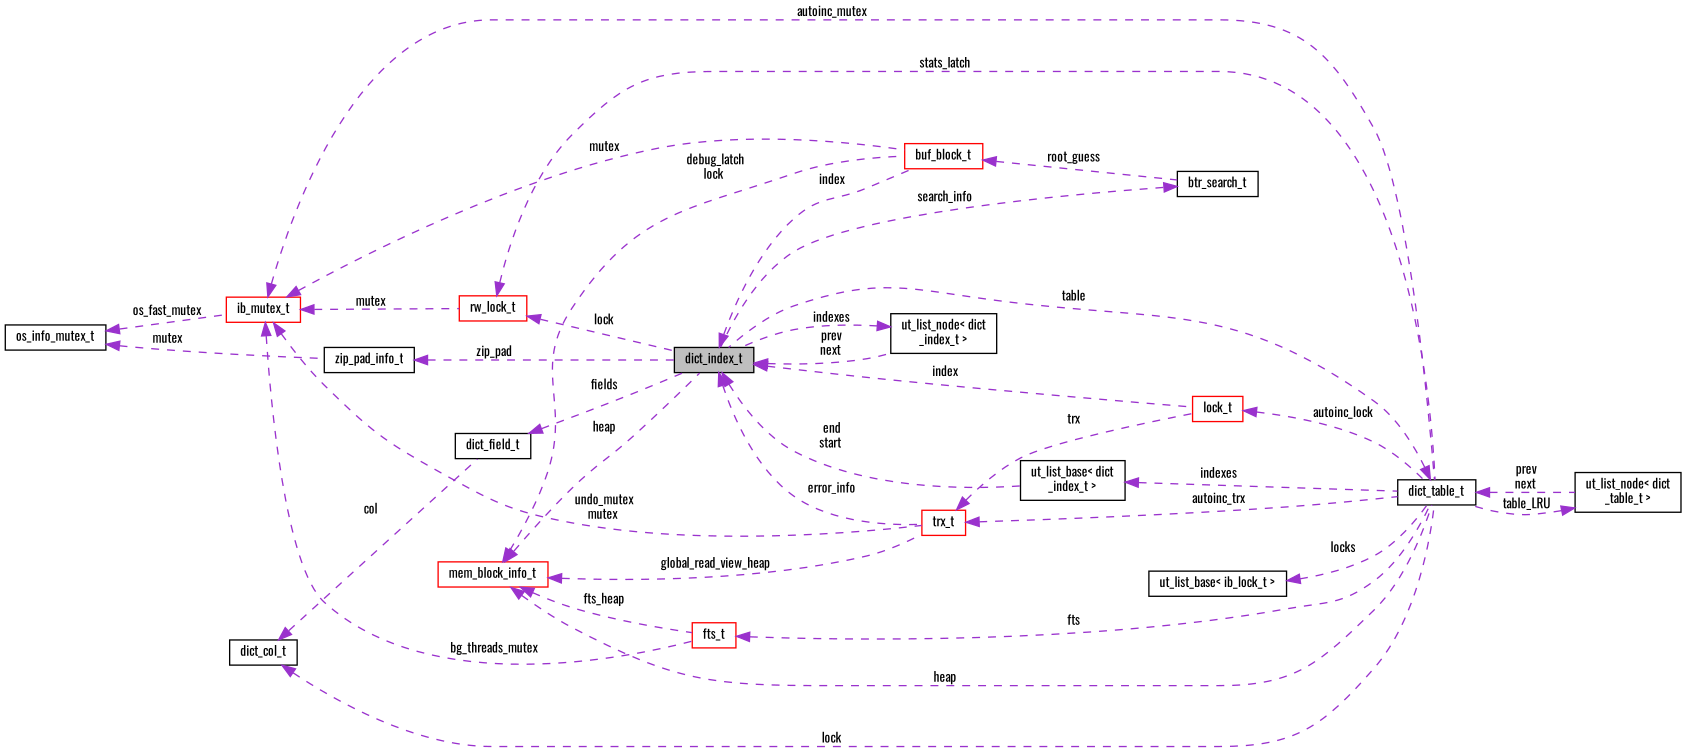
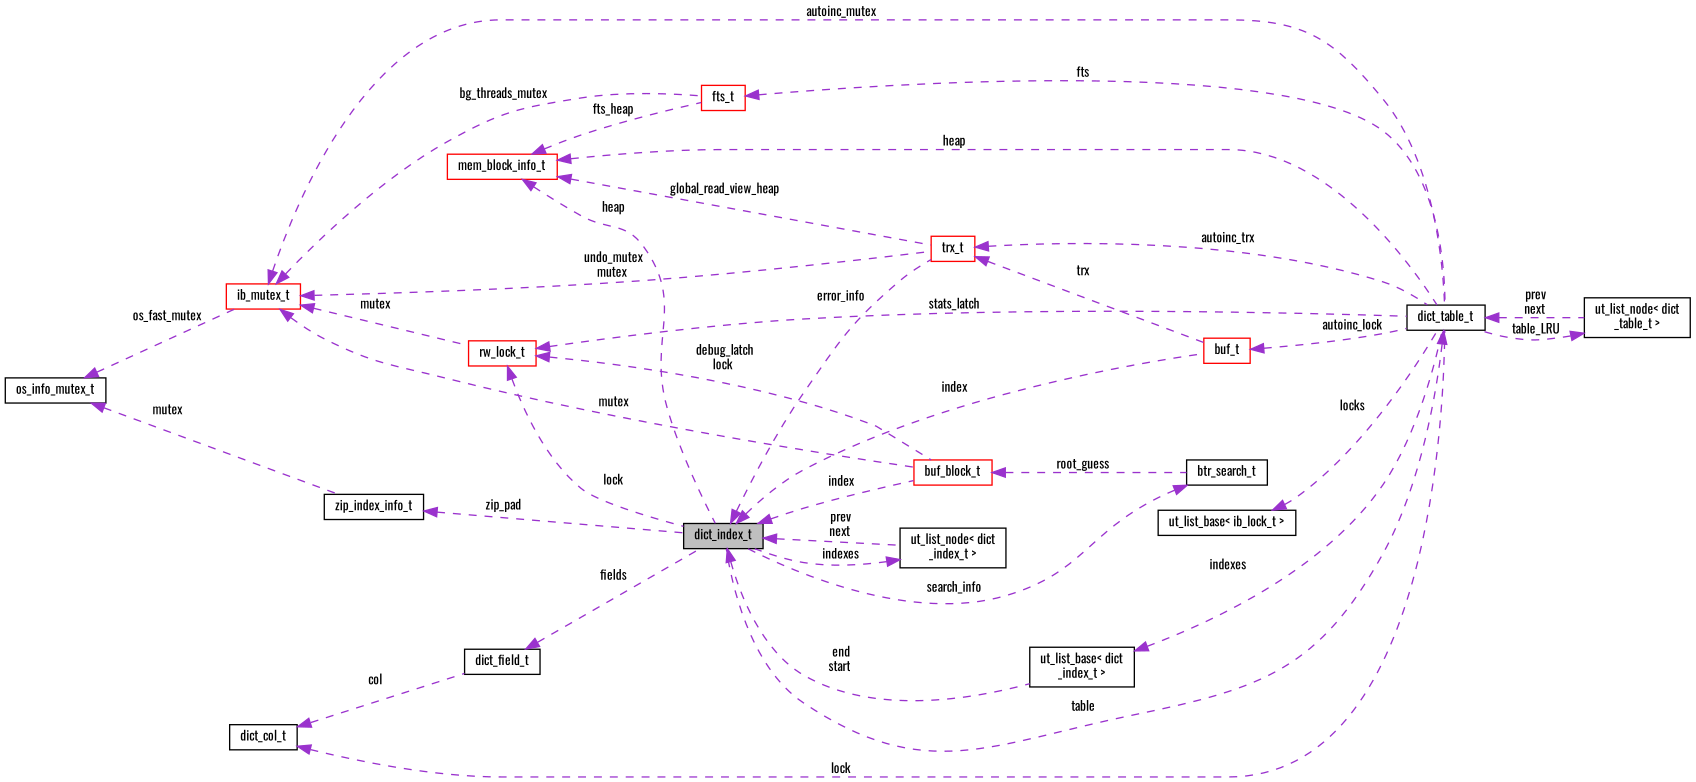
edge "buf_block_t" -> "mem_block_info_t": now "buf_block_t" -> "rw_lock_t"
node "zip_pad_info_t": label "zip_pad_info_t" -> "zip_index_info_t"
node "lock_t": label "lock_t" -> "buf_t"
